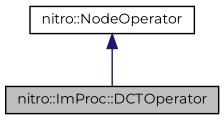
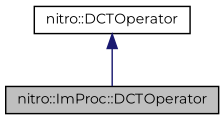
node "nitro::NodeOperator": label "nitro::NodeOperator" -> "nitro::DCTOperator"
